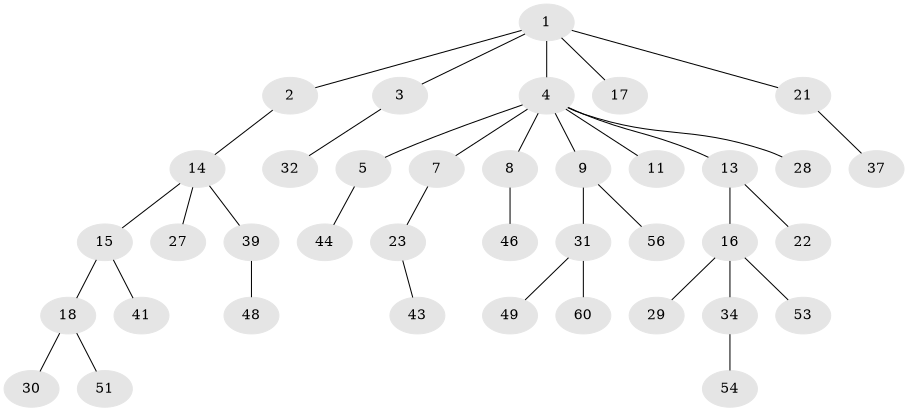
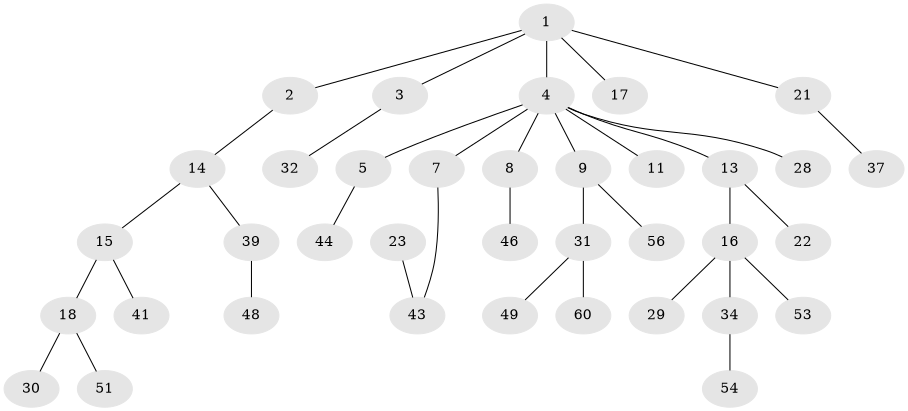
edge "7" -- "23": now "7" -- "43"
node "27": removed
